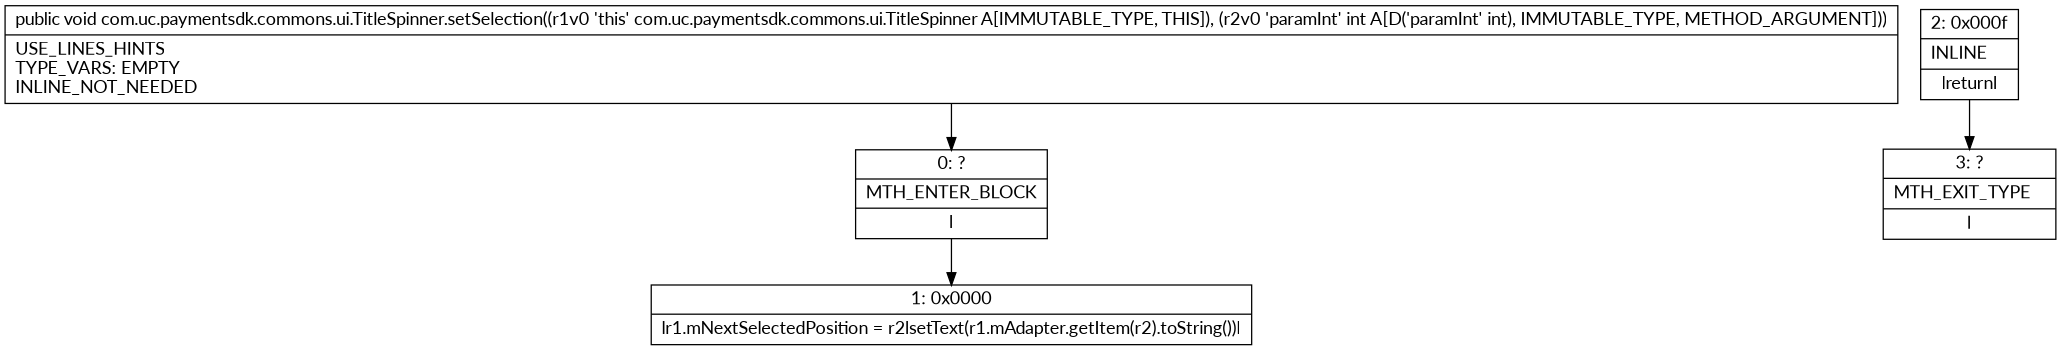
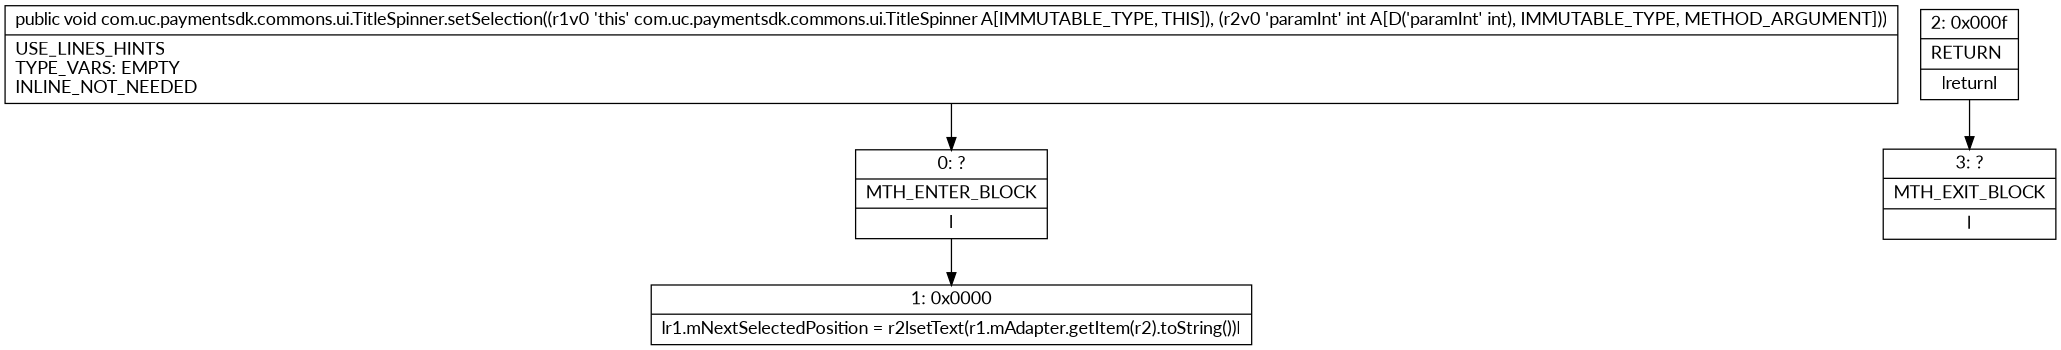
node "2: 0x000f": text "INLINE" -> "RETURN"
node "3: ?": text "MTH_EXIT_TYPE" -> "MTH_EXIT_BLOCK"
